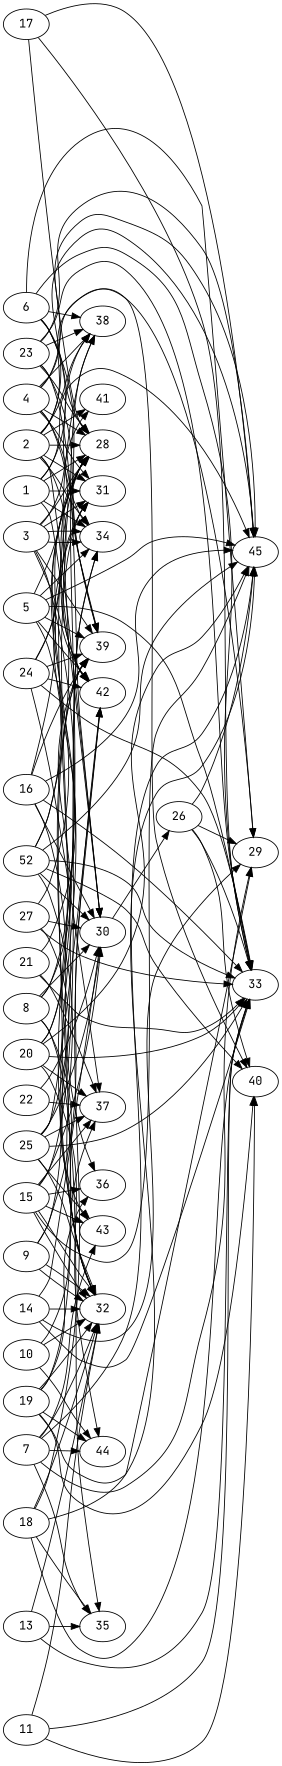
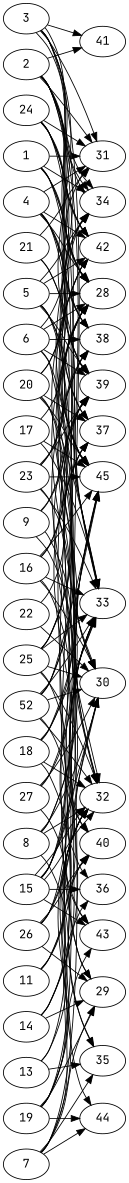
edge "30" -> "26": reversed
node "10": removed
